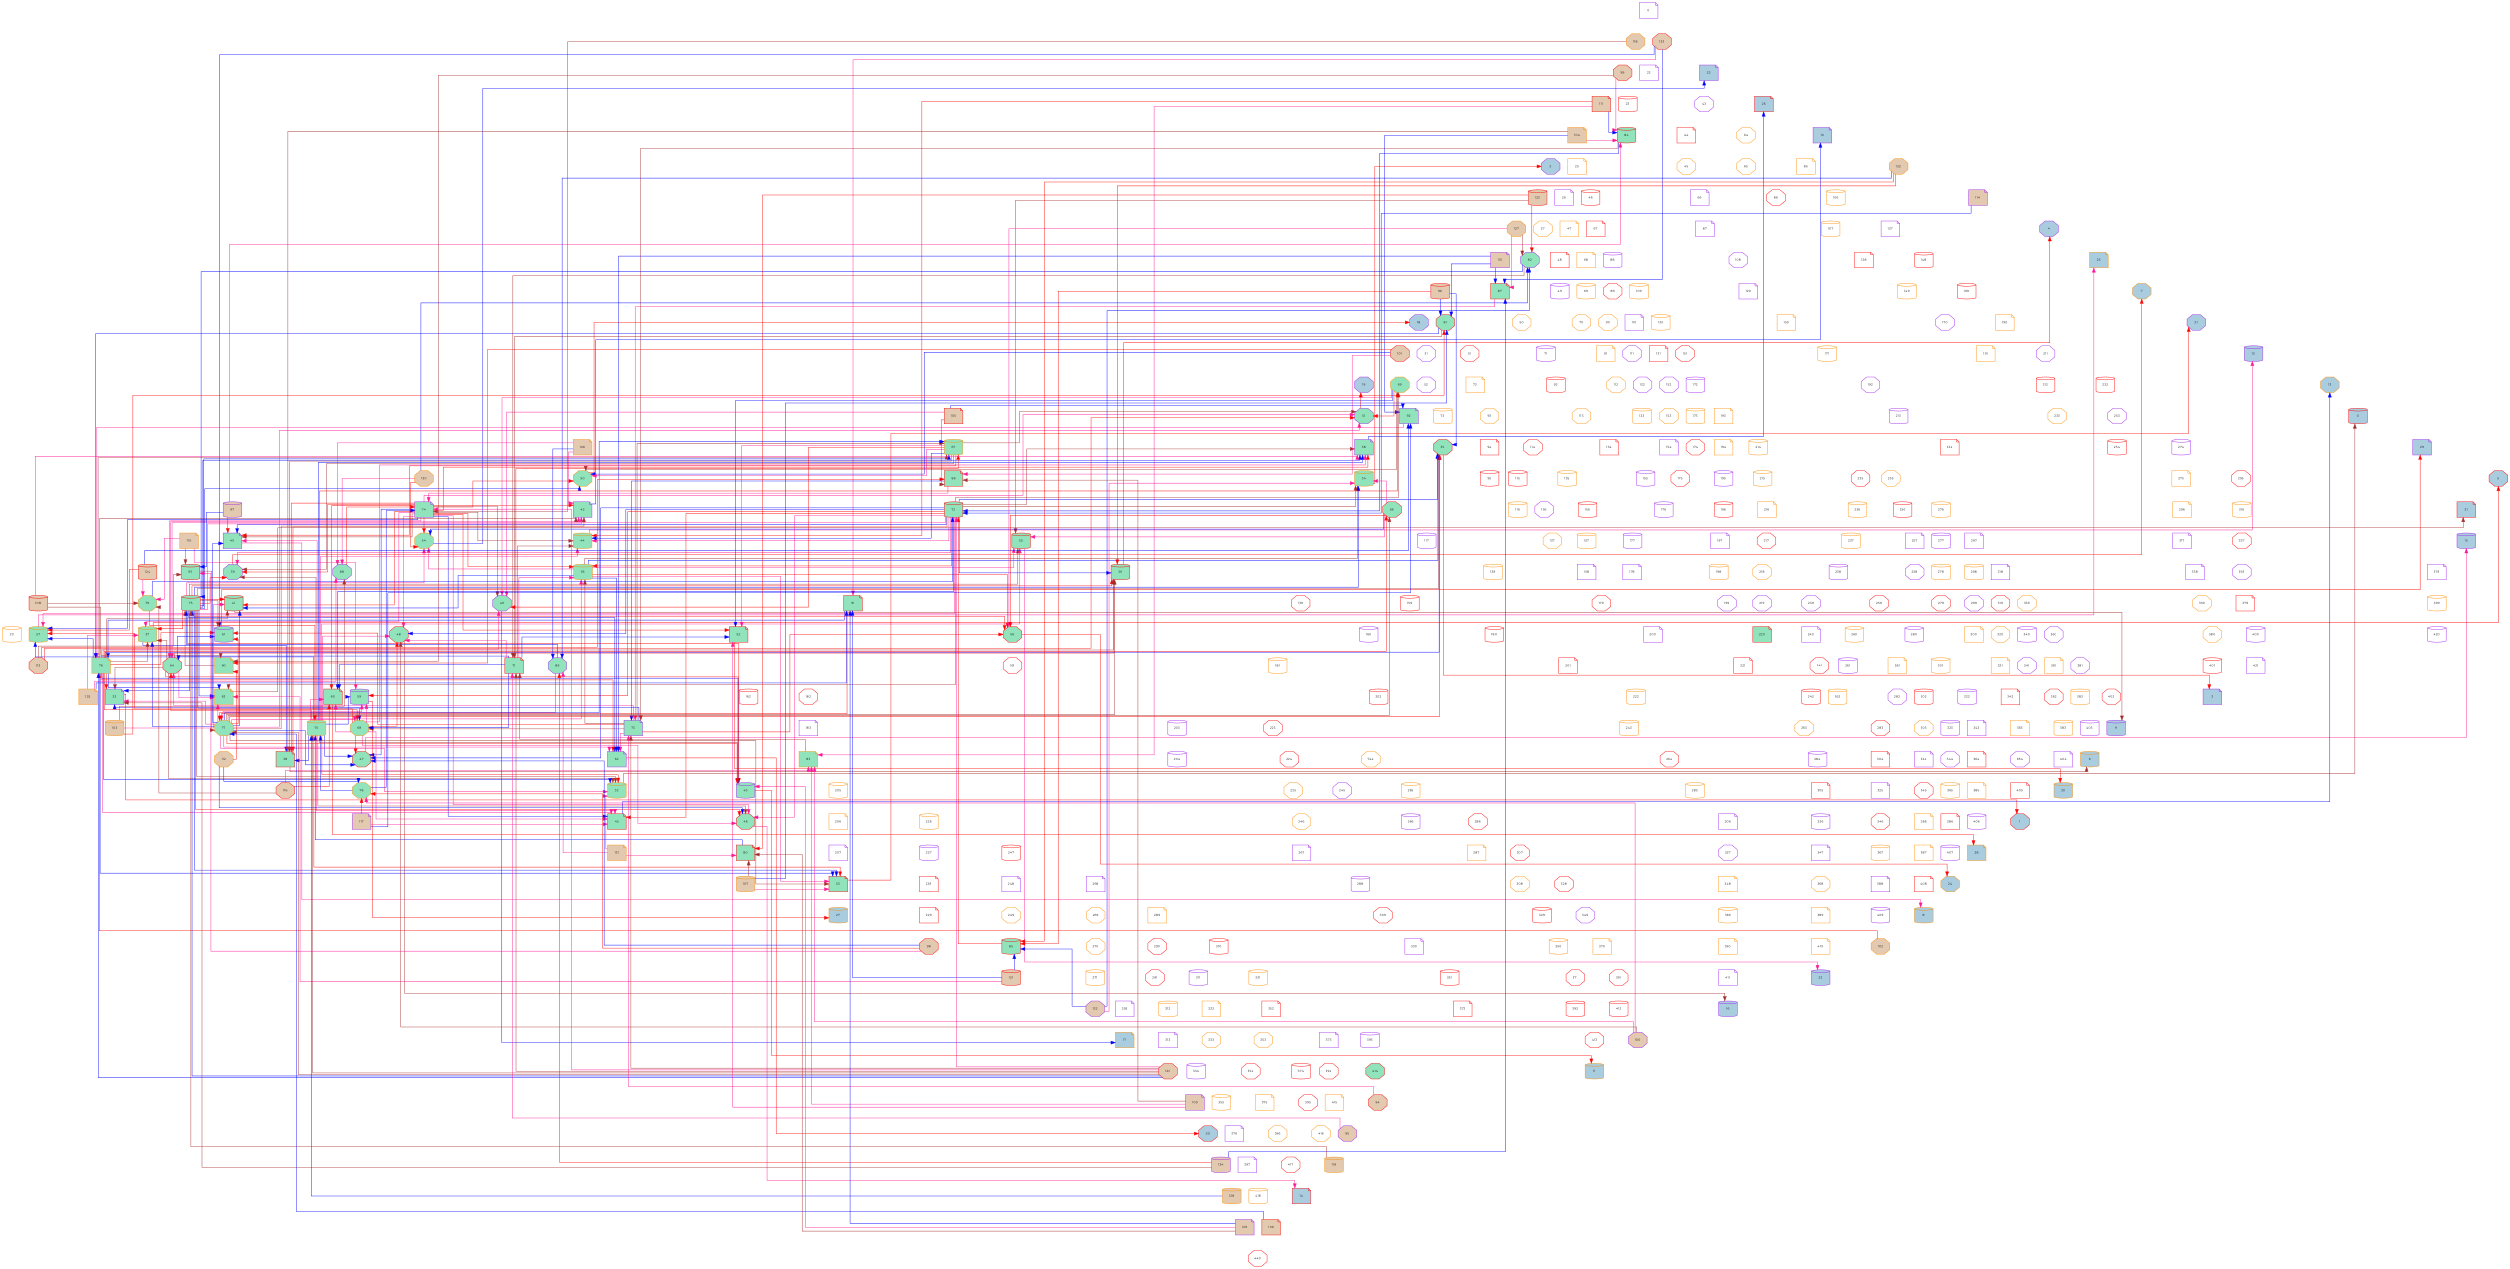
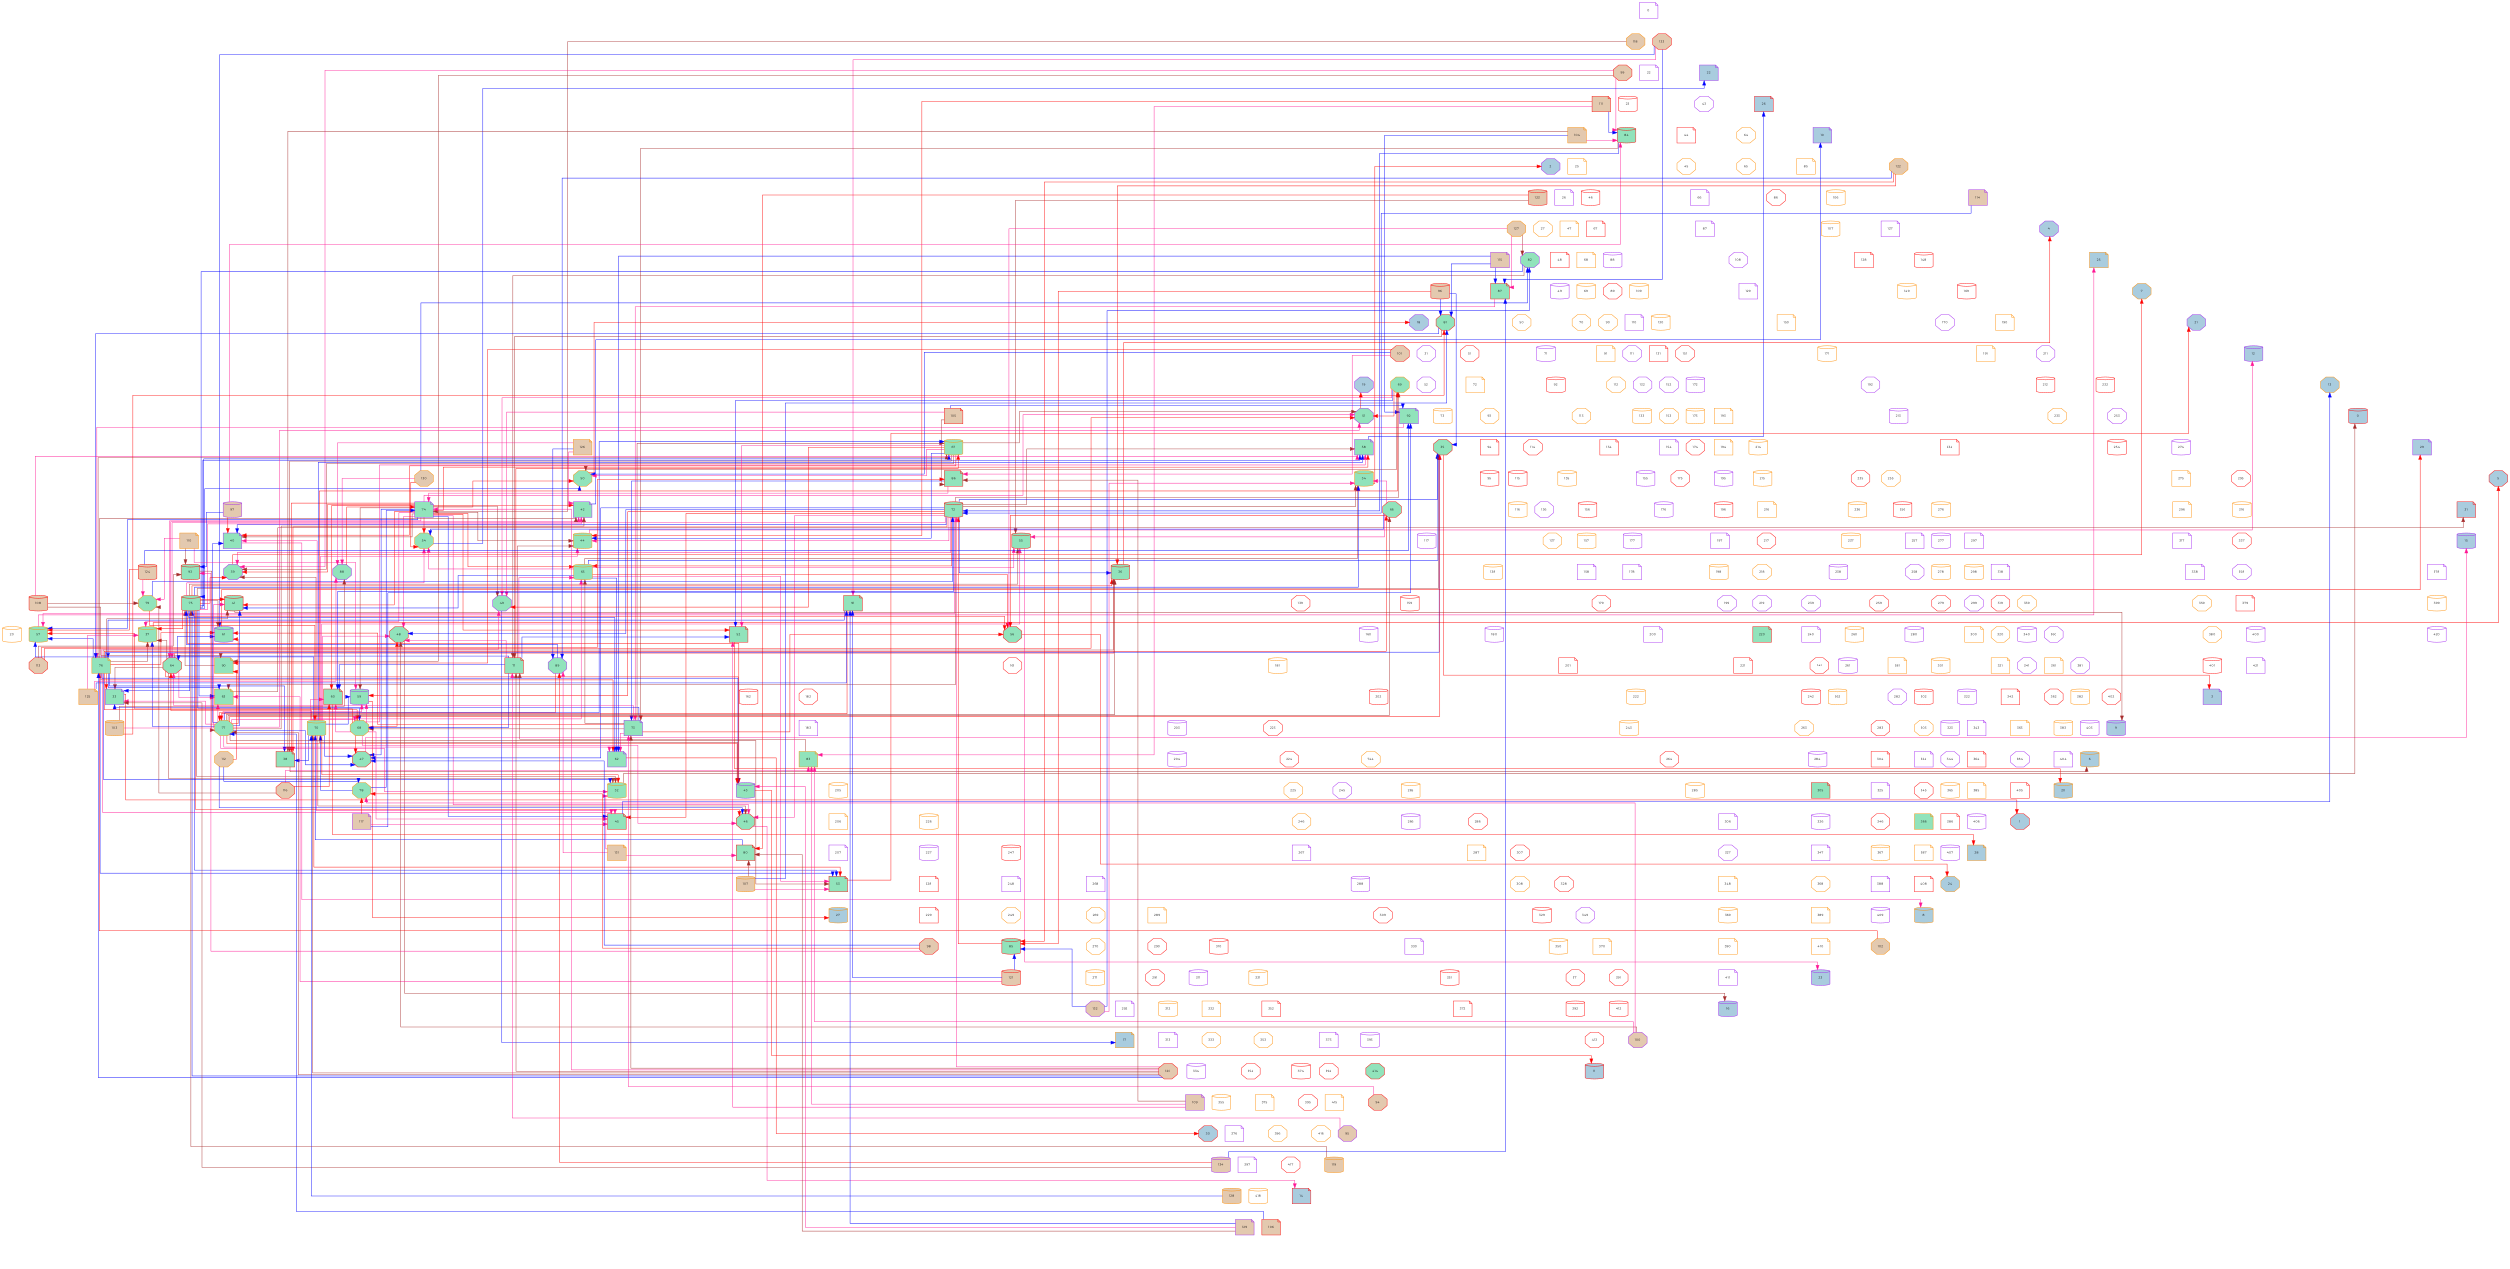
edge "99" -> "39": added
edge "123" -> "82": removed
edge "74" -> "59": added
node "180": color red -> purple
edge "37" -> "38": now "76" -> "38"
node "305": fillcolor #ffffff -> #91e3bb
node "366": fillcolor #ffffff -> #91e3bb
node "11": color darkorange -> red
node "440": removed
